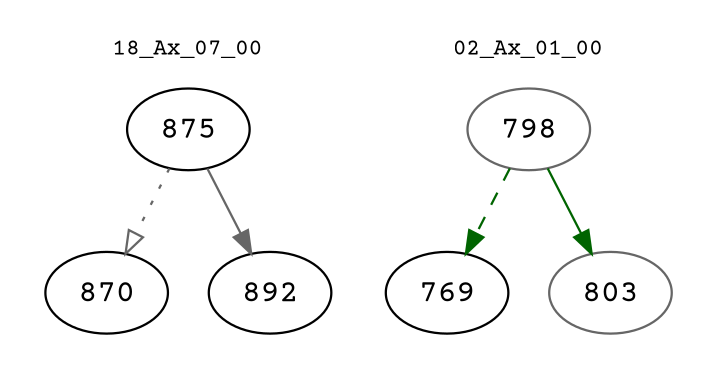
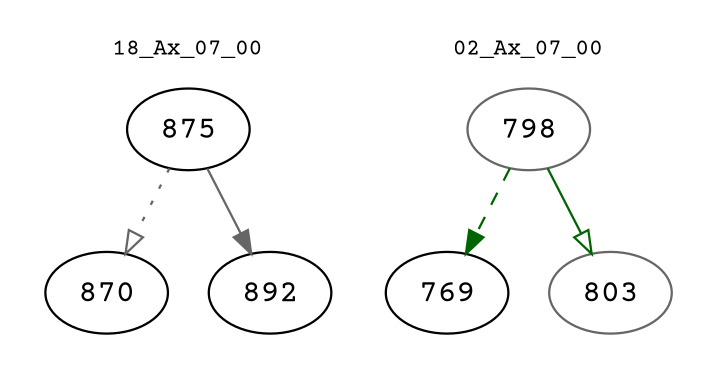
cluster "02_Ax_01_00": label "02_Ax_01_00" -> "02_Ax_07_00"
edge "798" -> "803": arrowhead normal -> onormal
